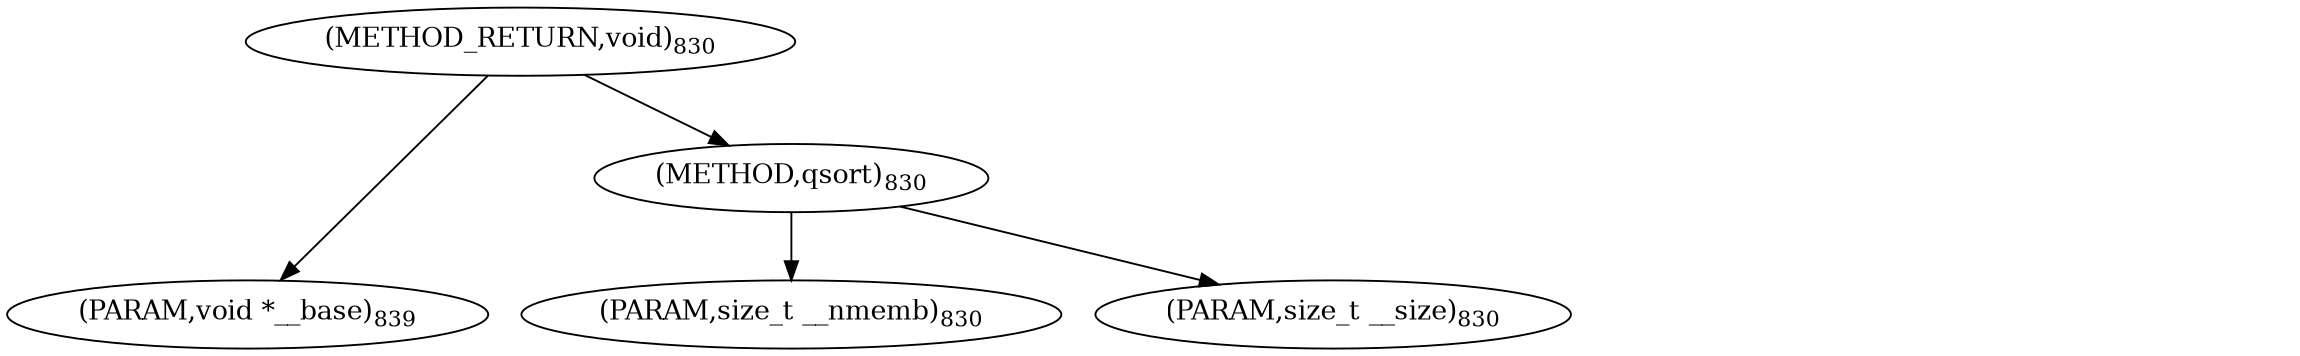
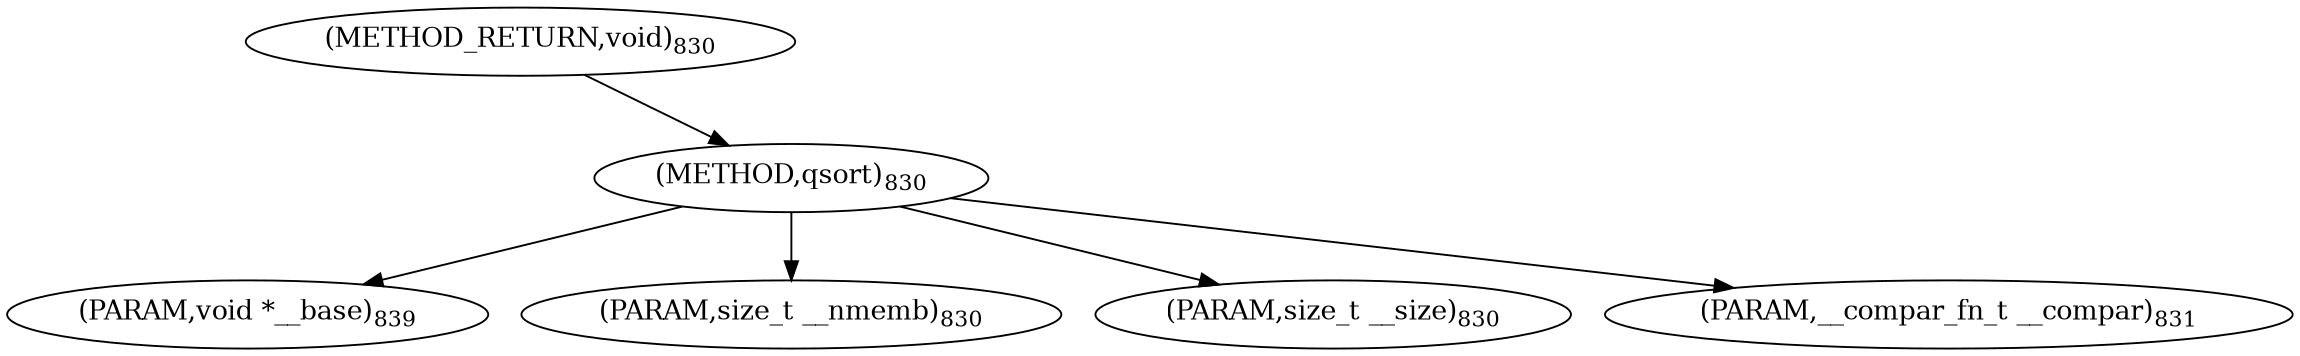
edge "(METHOD_RETURN,void)" -> "(PARAM,void *__base)": now "(METHOD,qsort)" -> "(PARAM,void *__base)"
node "(PARAM,__compar_fn_t __compar)": added
